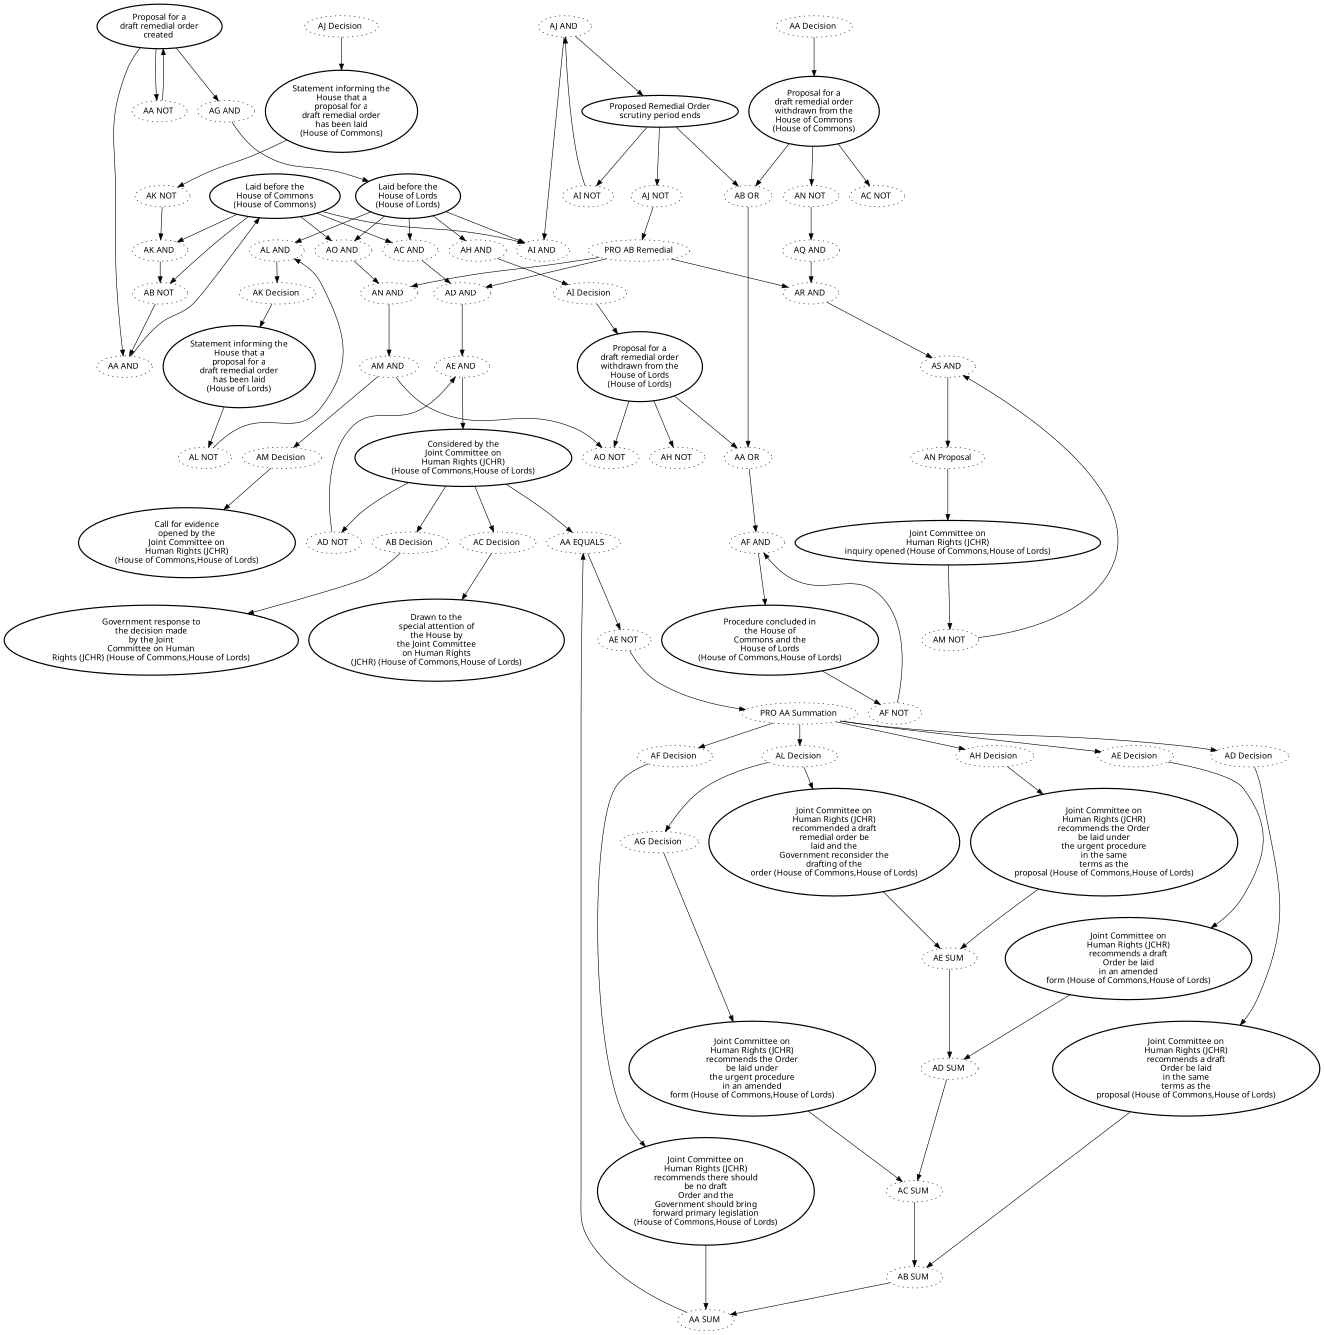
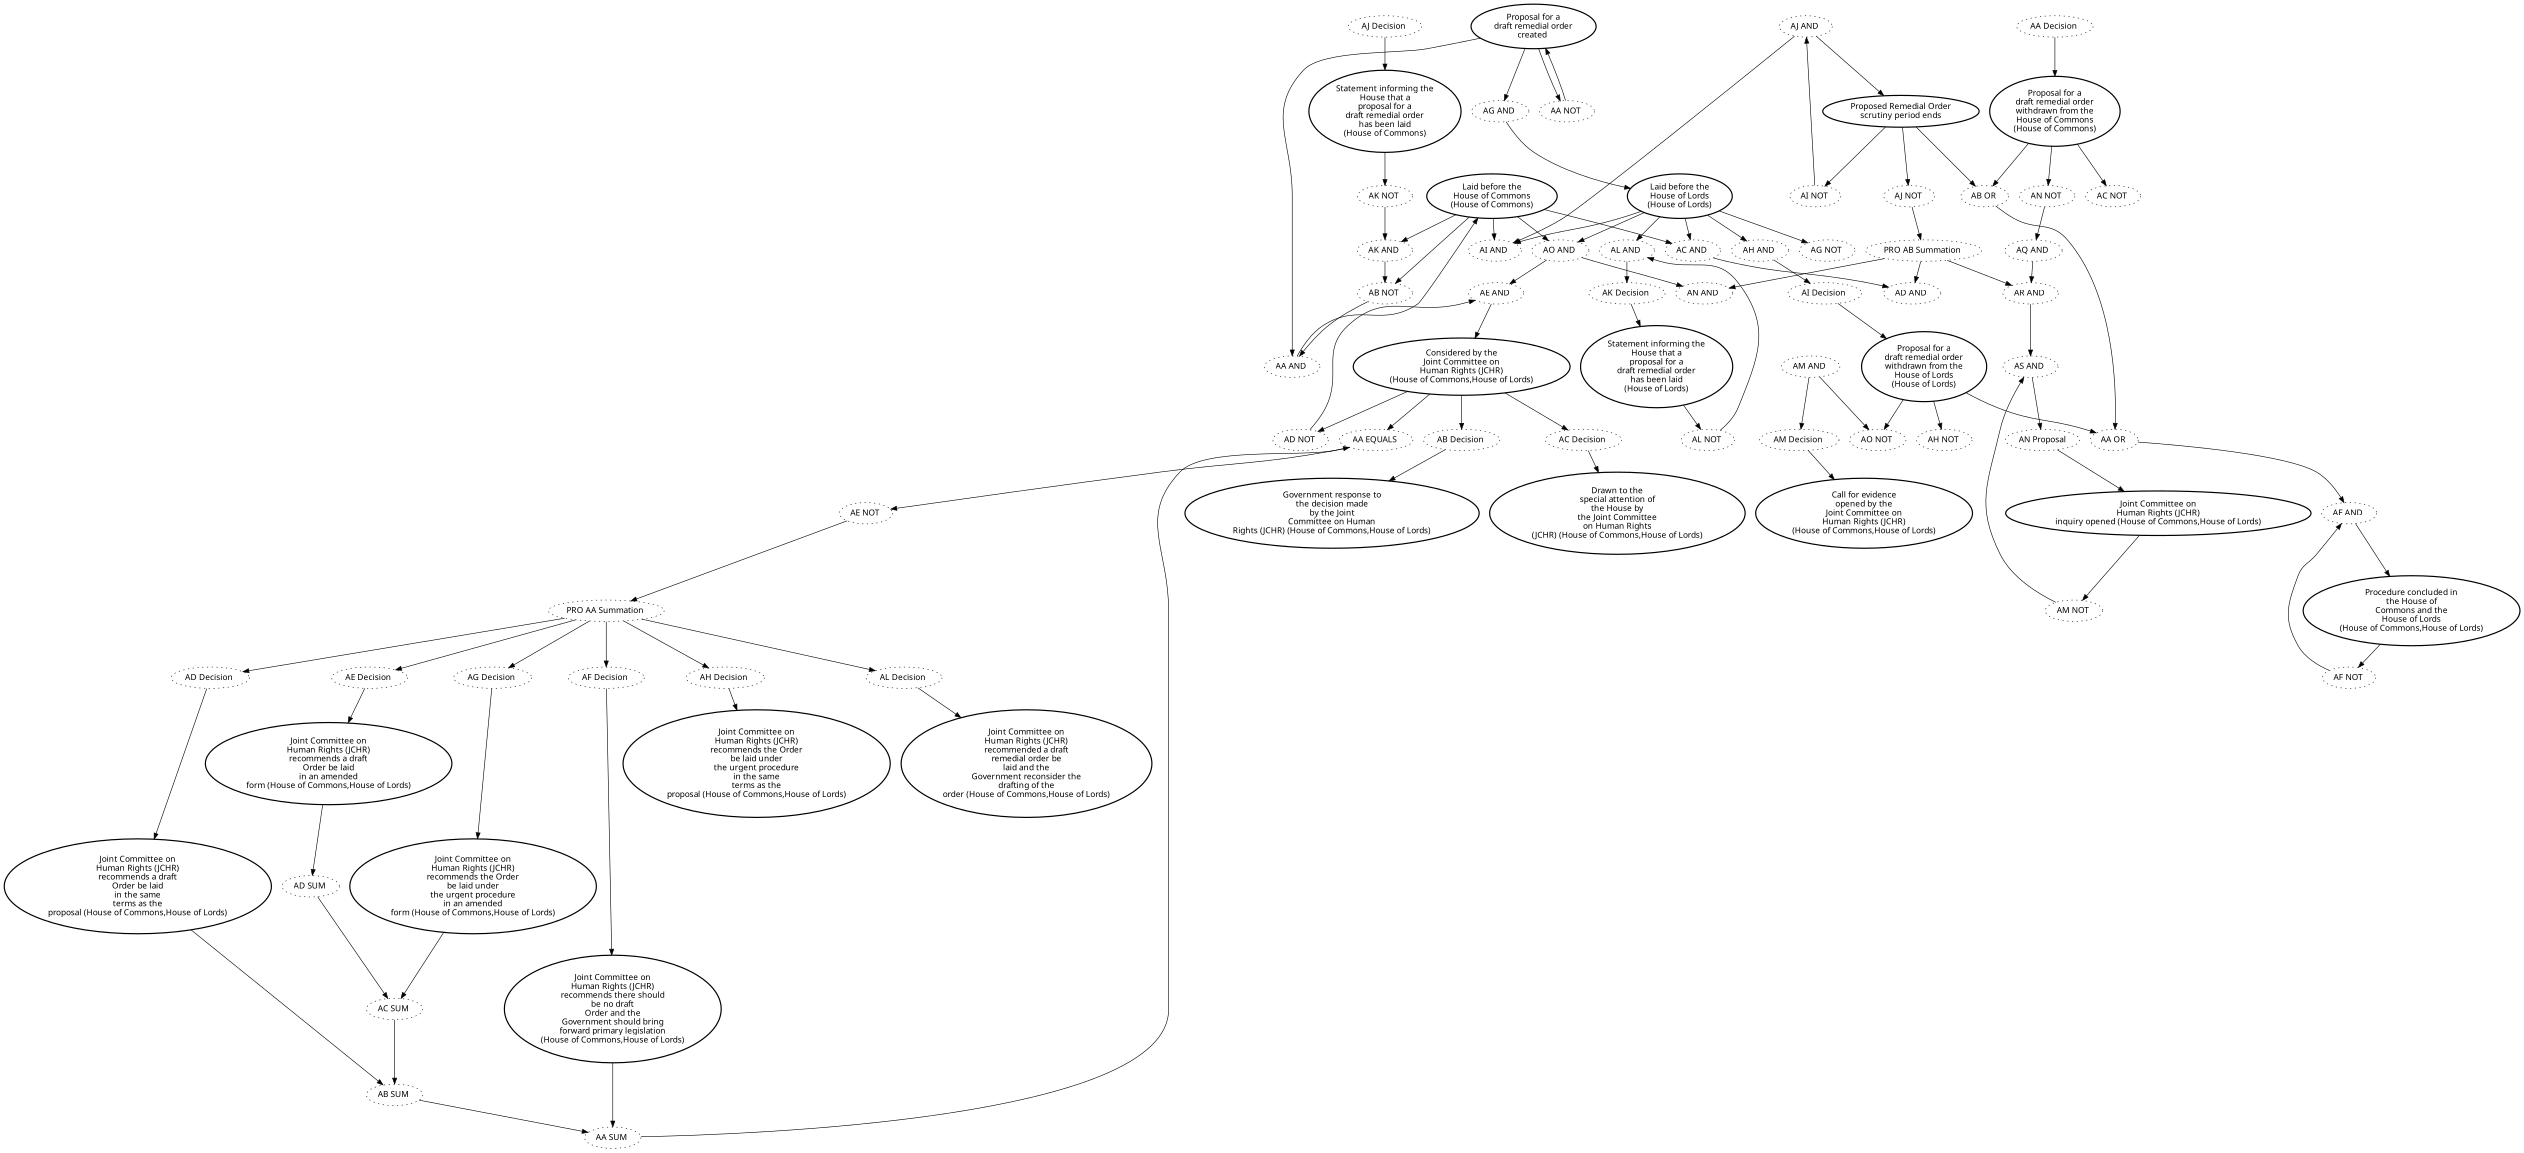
node "PRO AB Remedial": label "PRO AB Remedial" -> "PRO AB Summation"
node "AG NOT": added
edge "AN AND" -> "AM AND": removed
edge "AD AND" -> "AE AND": now "AO AND" -> "AE AND"
edge "AL Decision" -> "AG Decision": now "PRO AA Summation" -> "AG Decision"
node "AE SUM": removed
